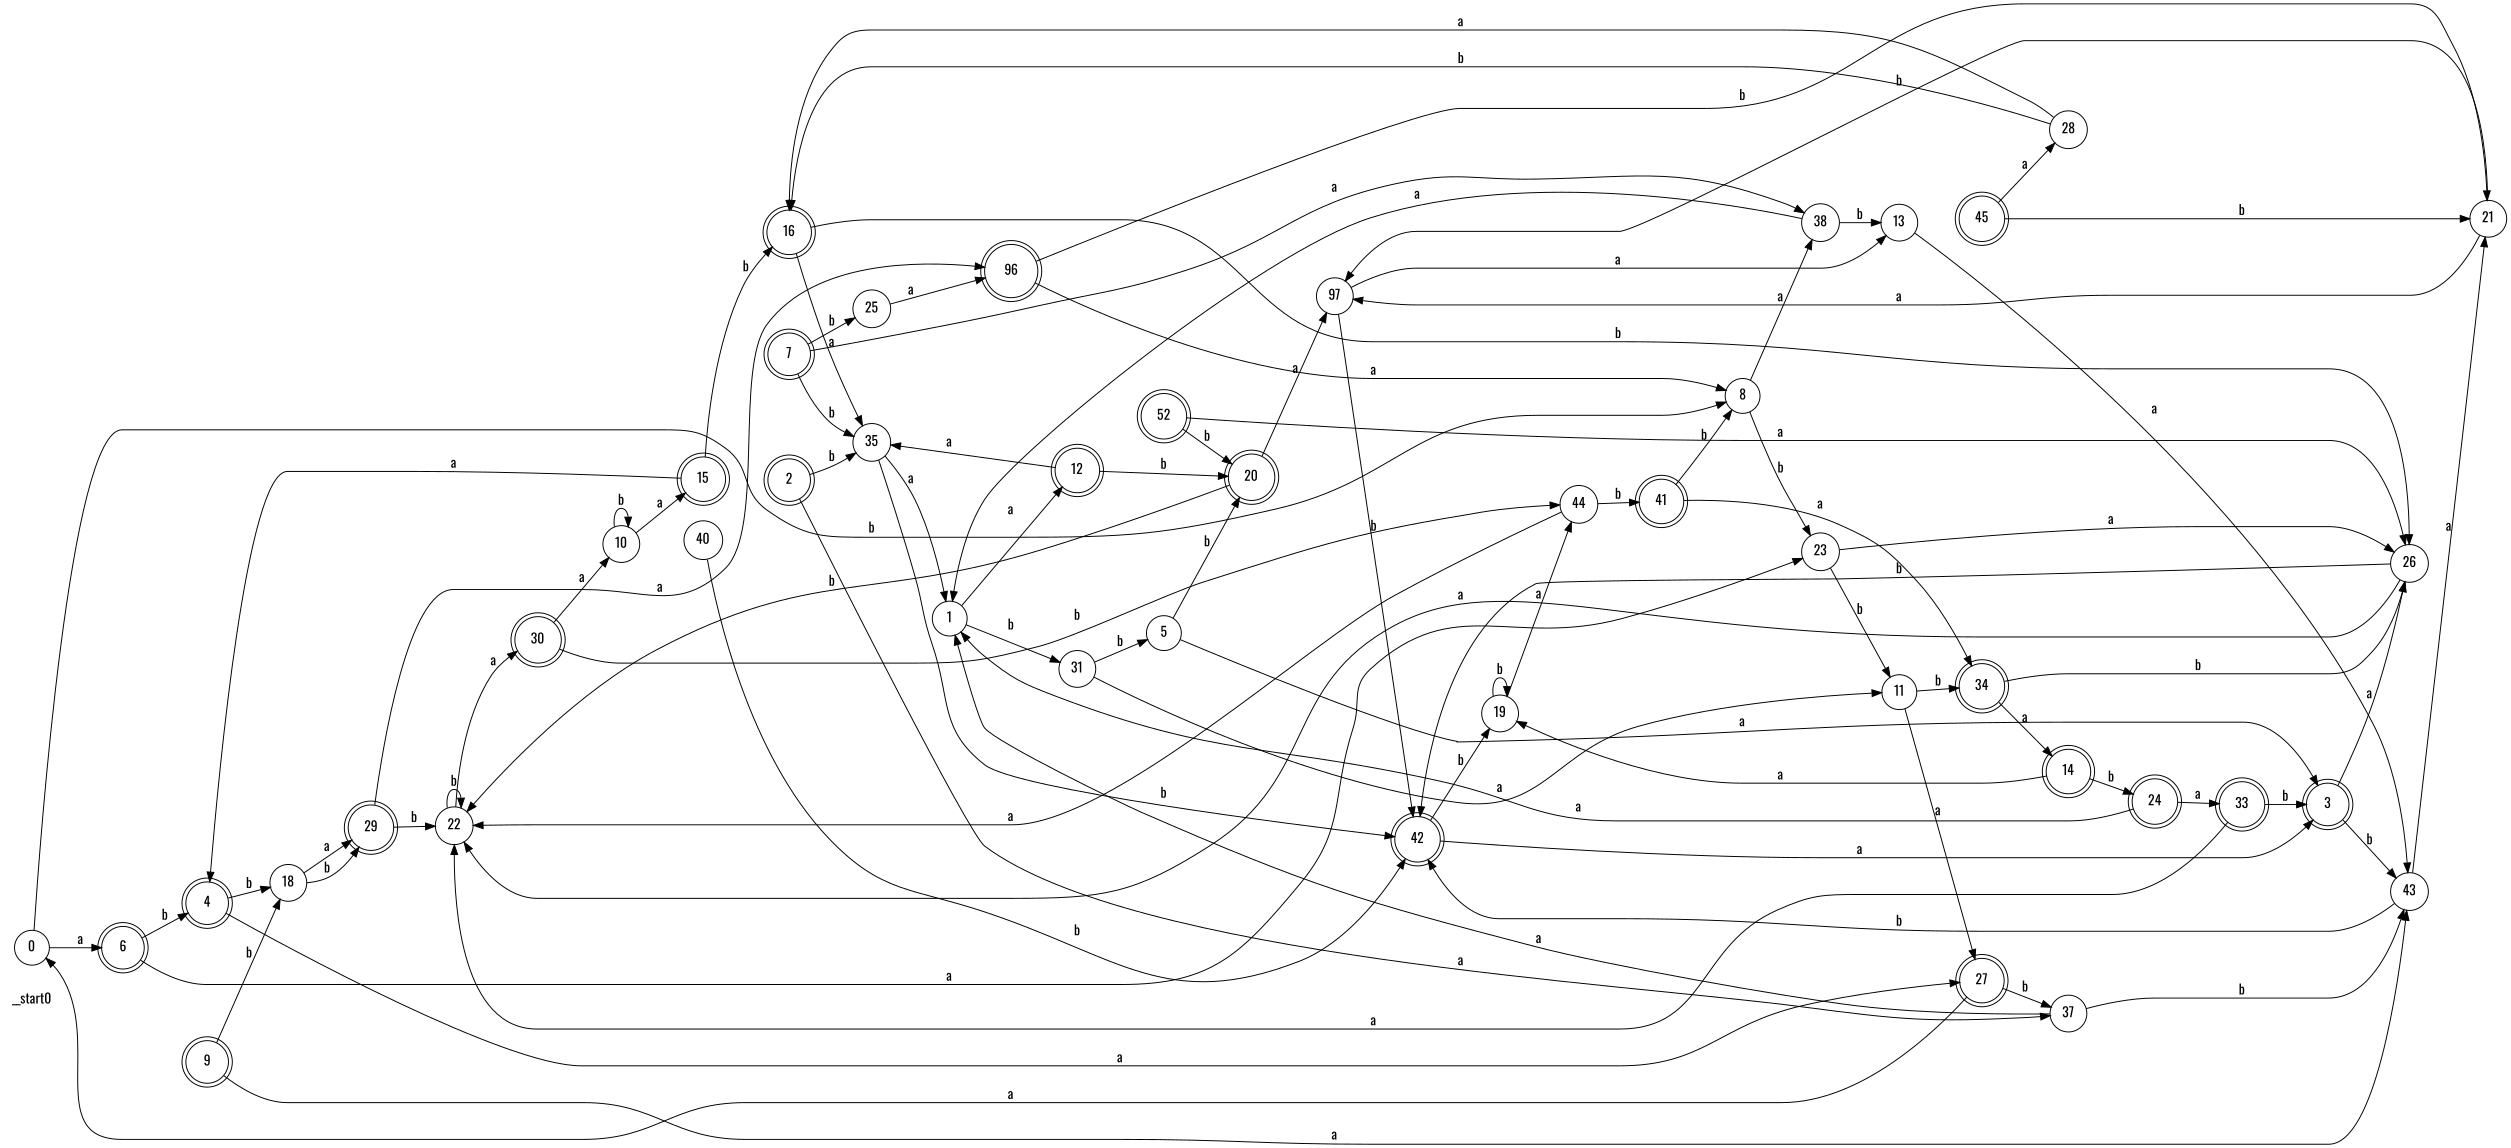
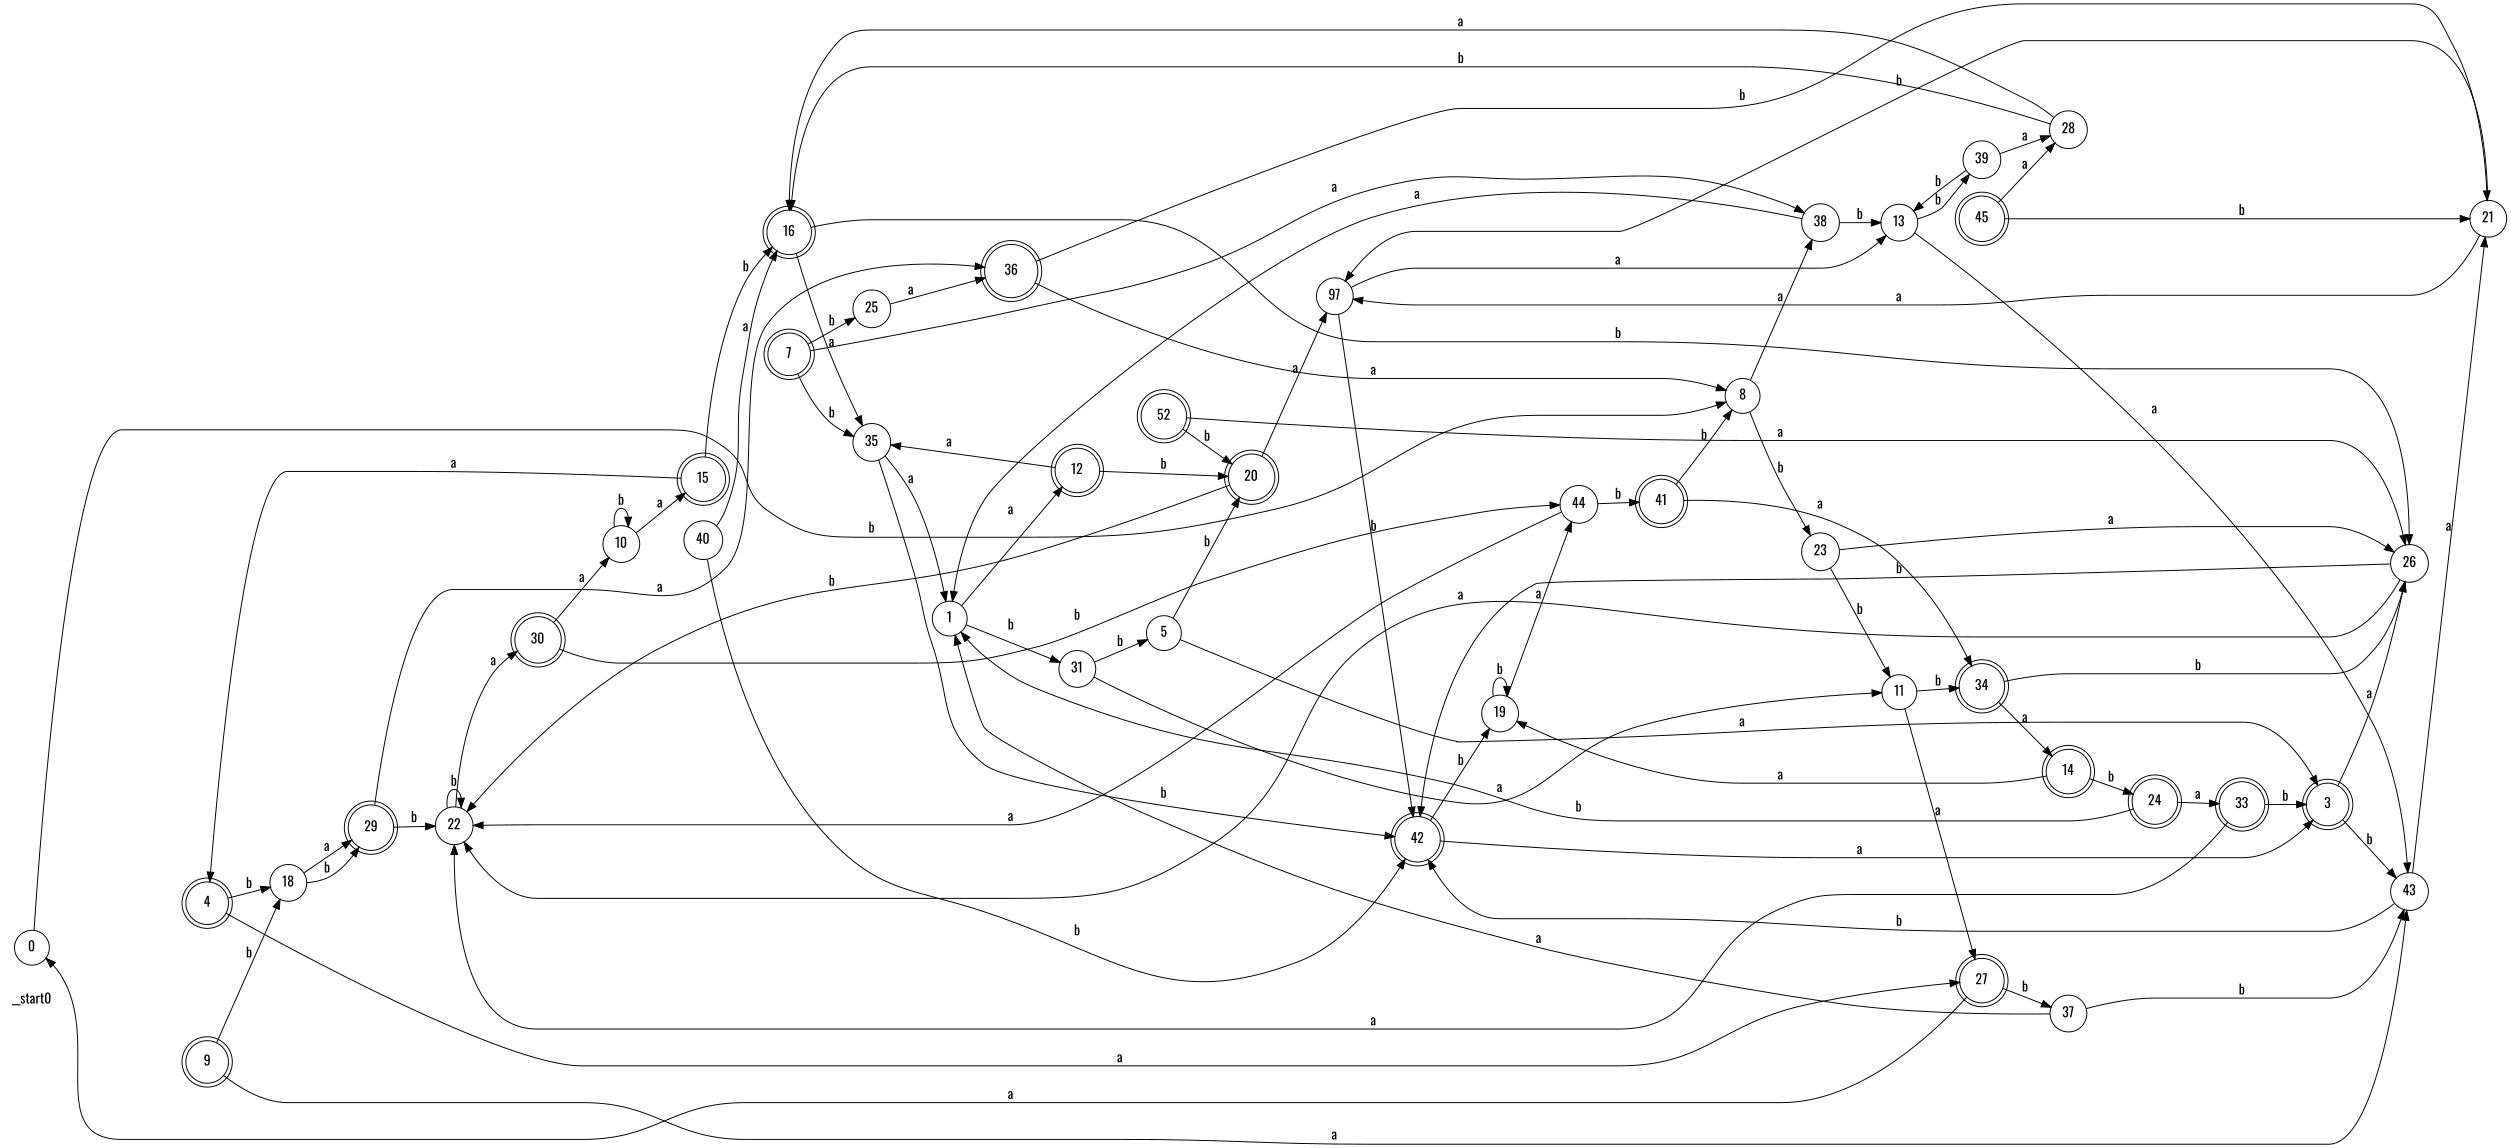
node "39": added
node "96": label "96" -> "36"
edge "40" -> "16": added, label "a"
node "2": removed
edge "24" -> "1": label "a" -> "b"
node "6": removed
